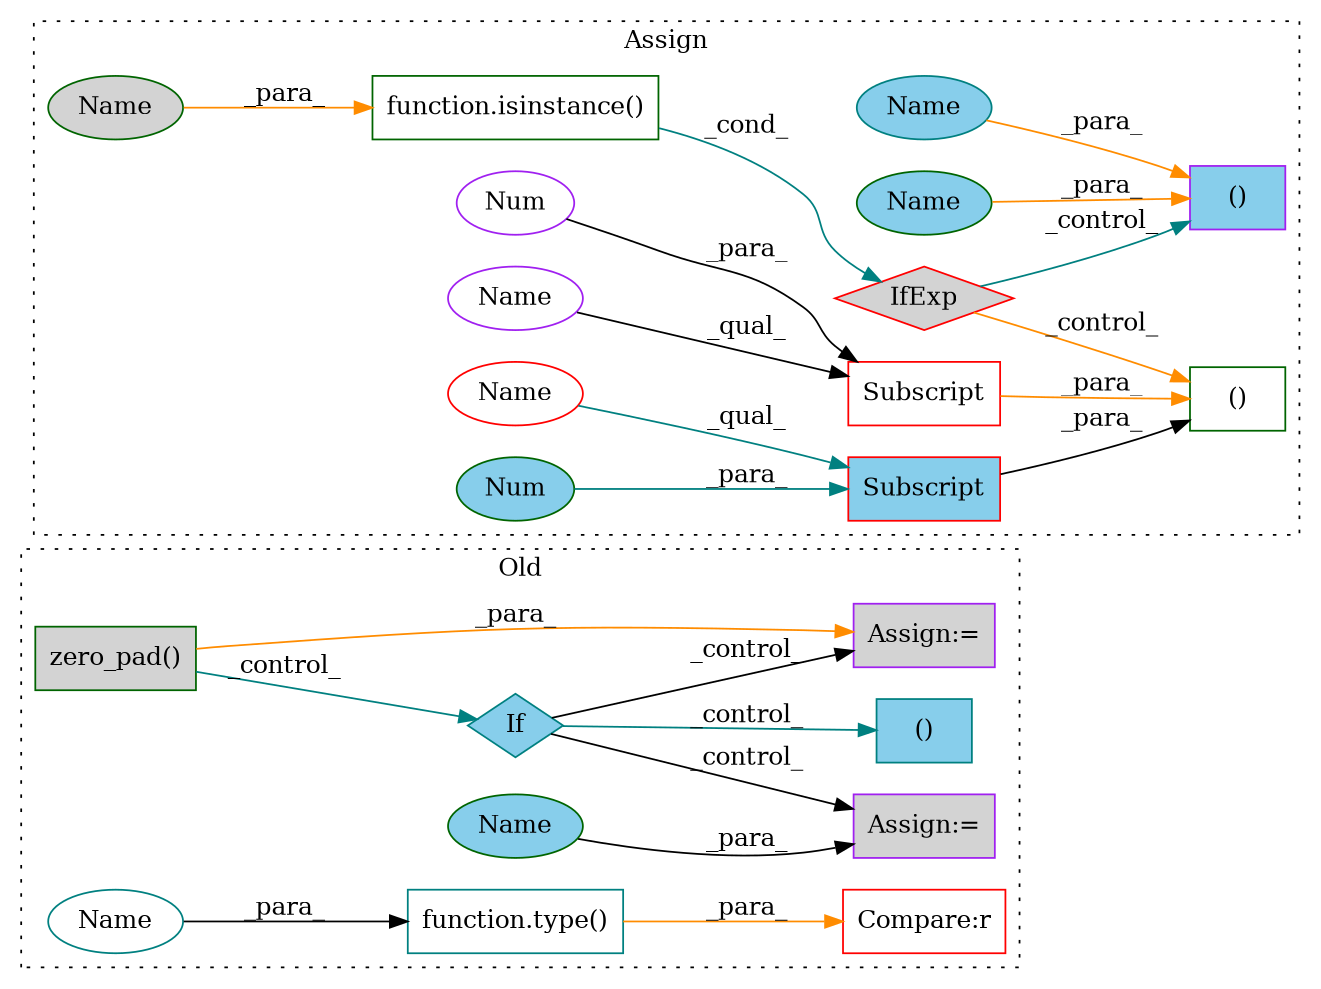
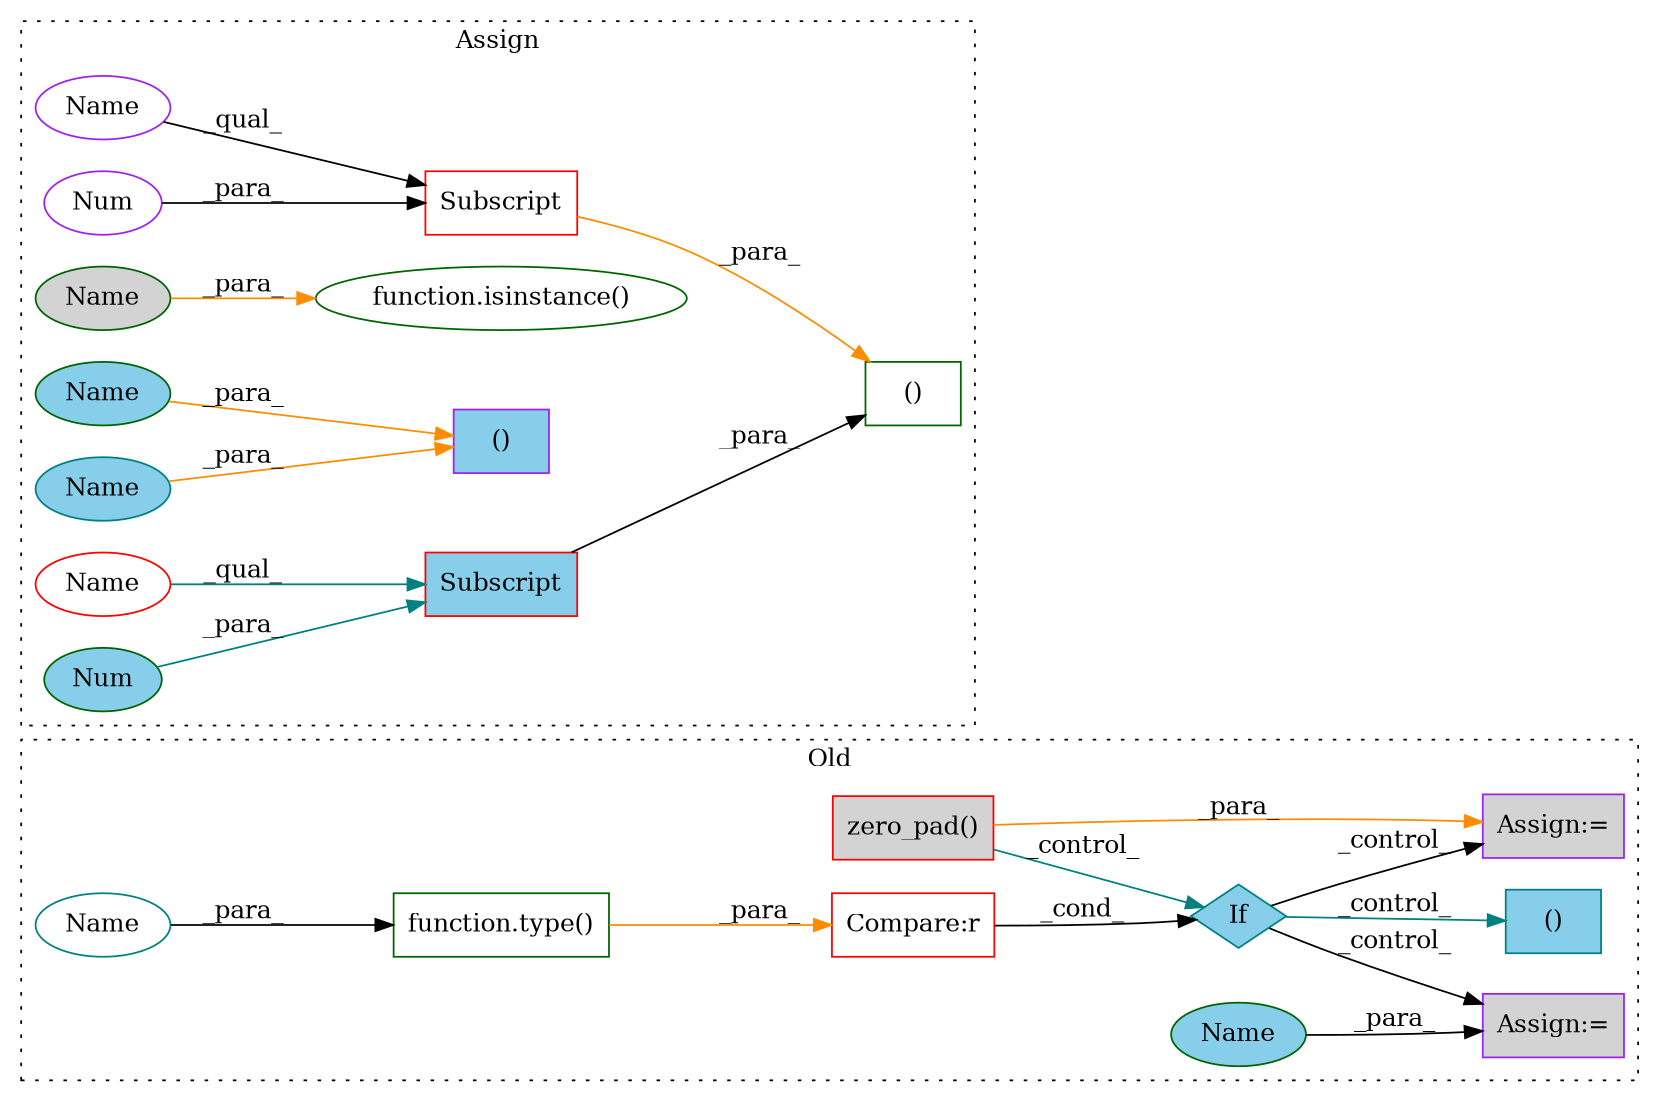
node "function.isinstance()": shape box -> ellipse
node "IfExp": removed
node "zero_pad()": color darkgreen -> red
node "function.type()": color teal -> darkgreen
edge "Compare:r" -> "If": added, label "_cond_"
